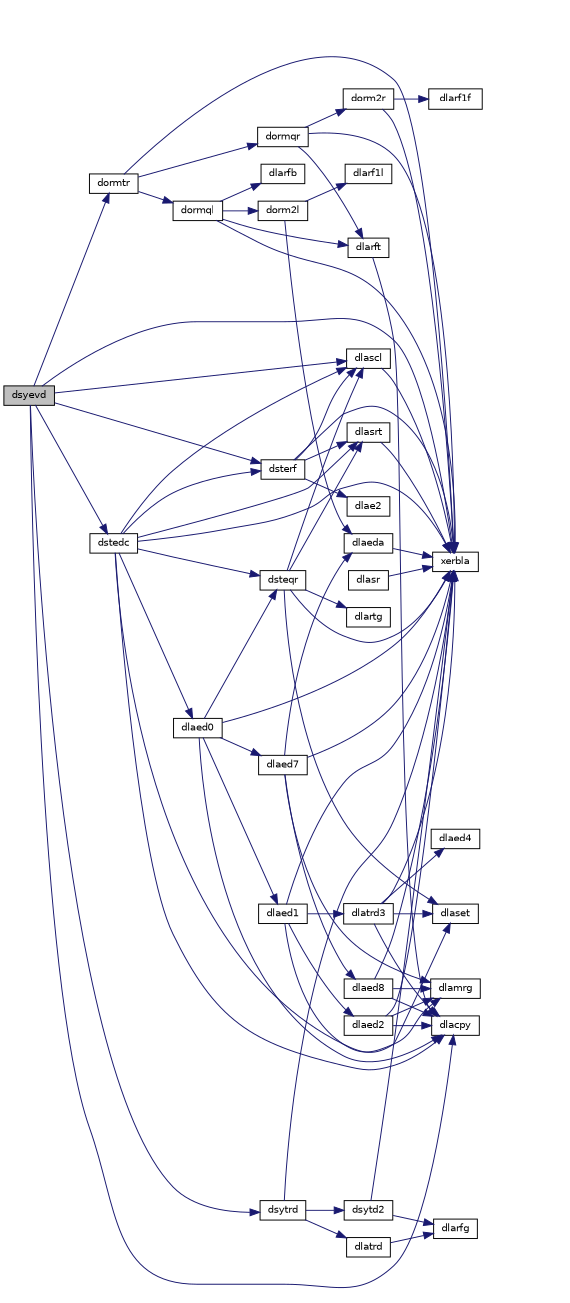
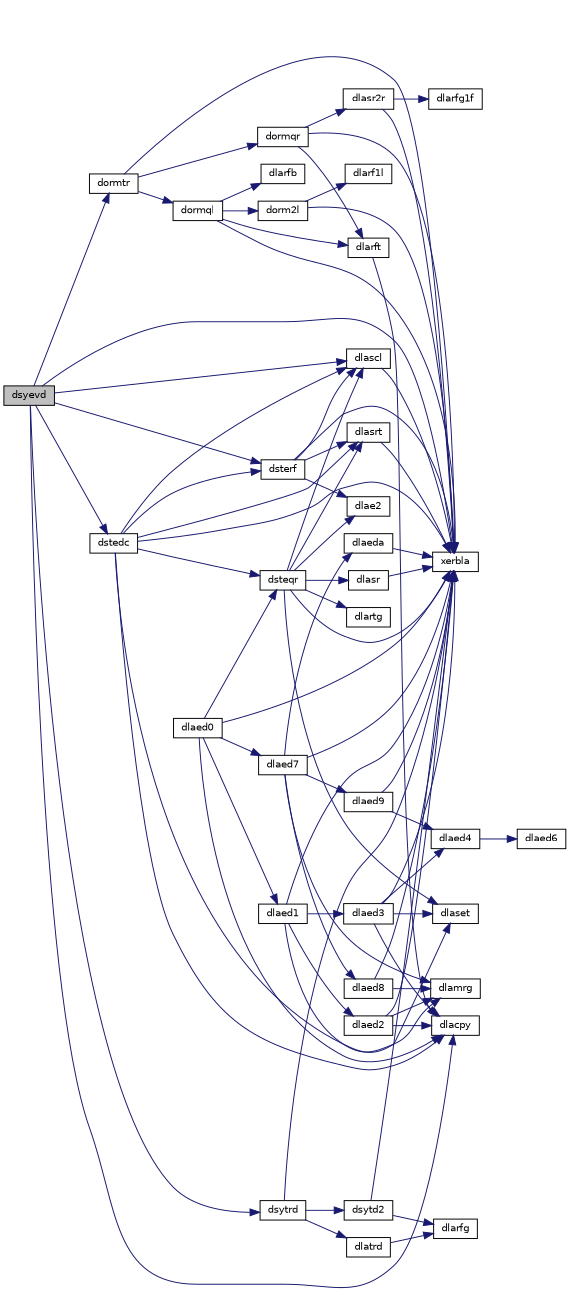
node "dorm2r": label "dorm2r" -> "dlasr2r"
node "dlarf1f": label "dlarf1f" -> "dlarfg1f"
edge "dorm2l" -> "dlaeda": now "dorm2l" -> "xerbla"
edge "dsteqr" -> "dlae2": added
edge "dsteqr" -> "dlasr": added
edge "dstedc" -> "dlaed0": removed
node "dlaed9": added
node "dlaed6": added
node "dlatrd3": label "dlatrd3" -> "dlaed3"
edge "dlaed8" -> "dlacpy": removed
